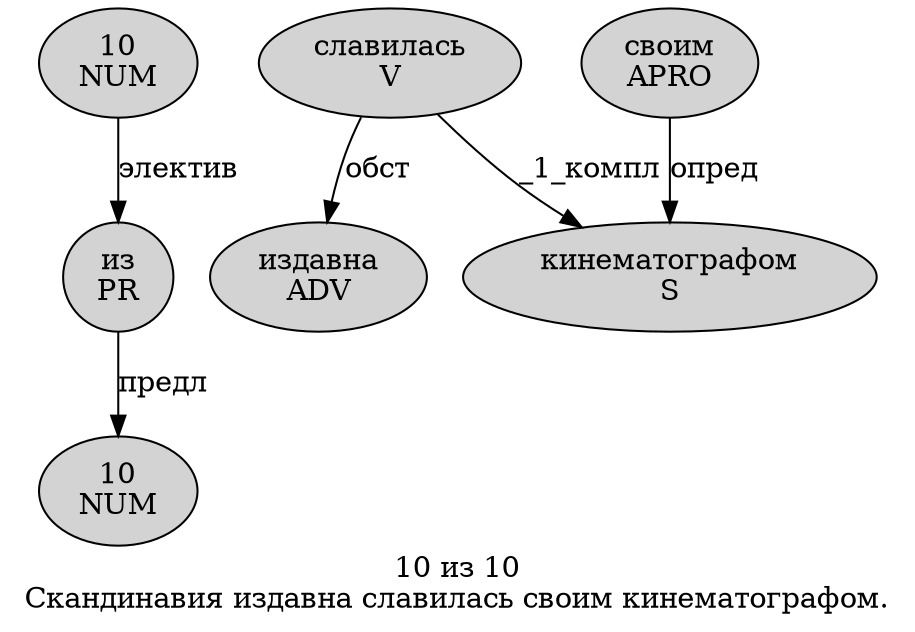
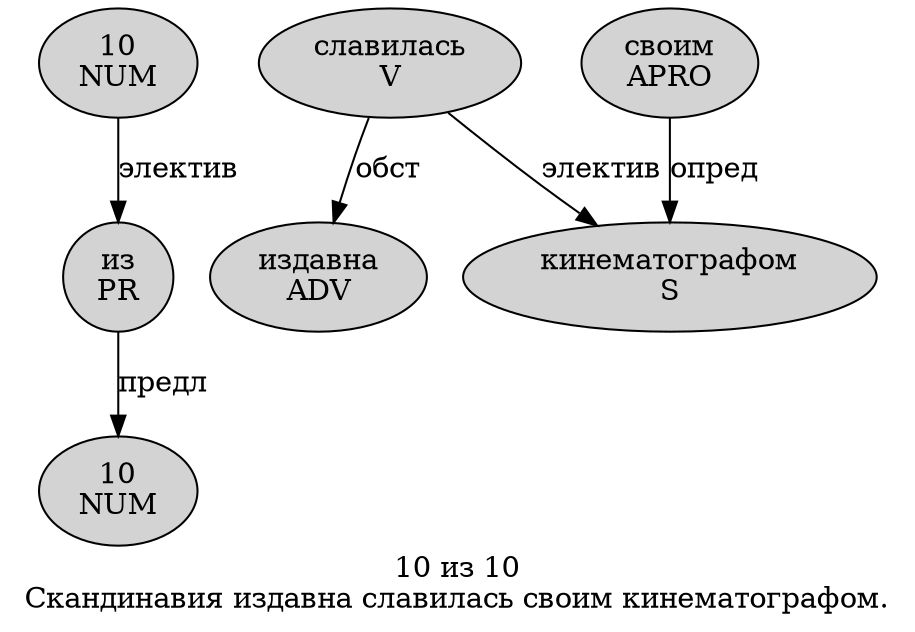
edge "славилась V" -> "кинематографом S": label "_1_компл" -> "электив"
